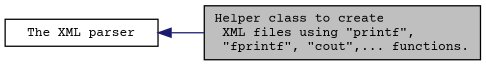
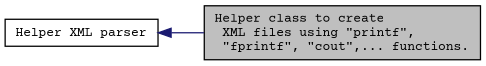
node "The XML parser": label "The XML parser" -> "Helper XML parser"
